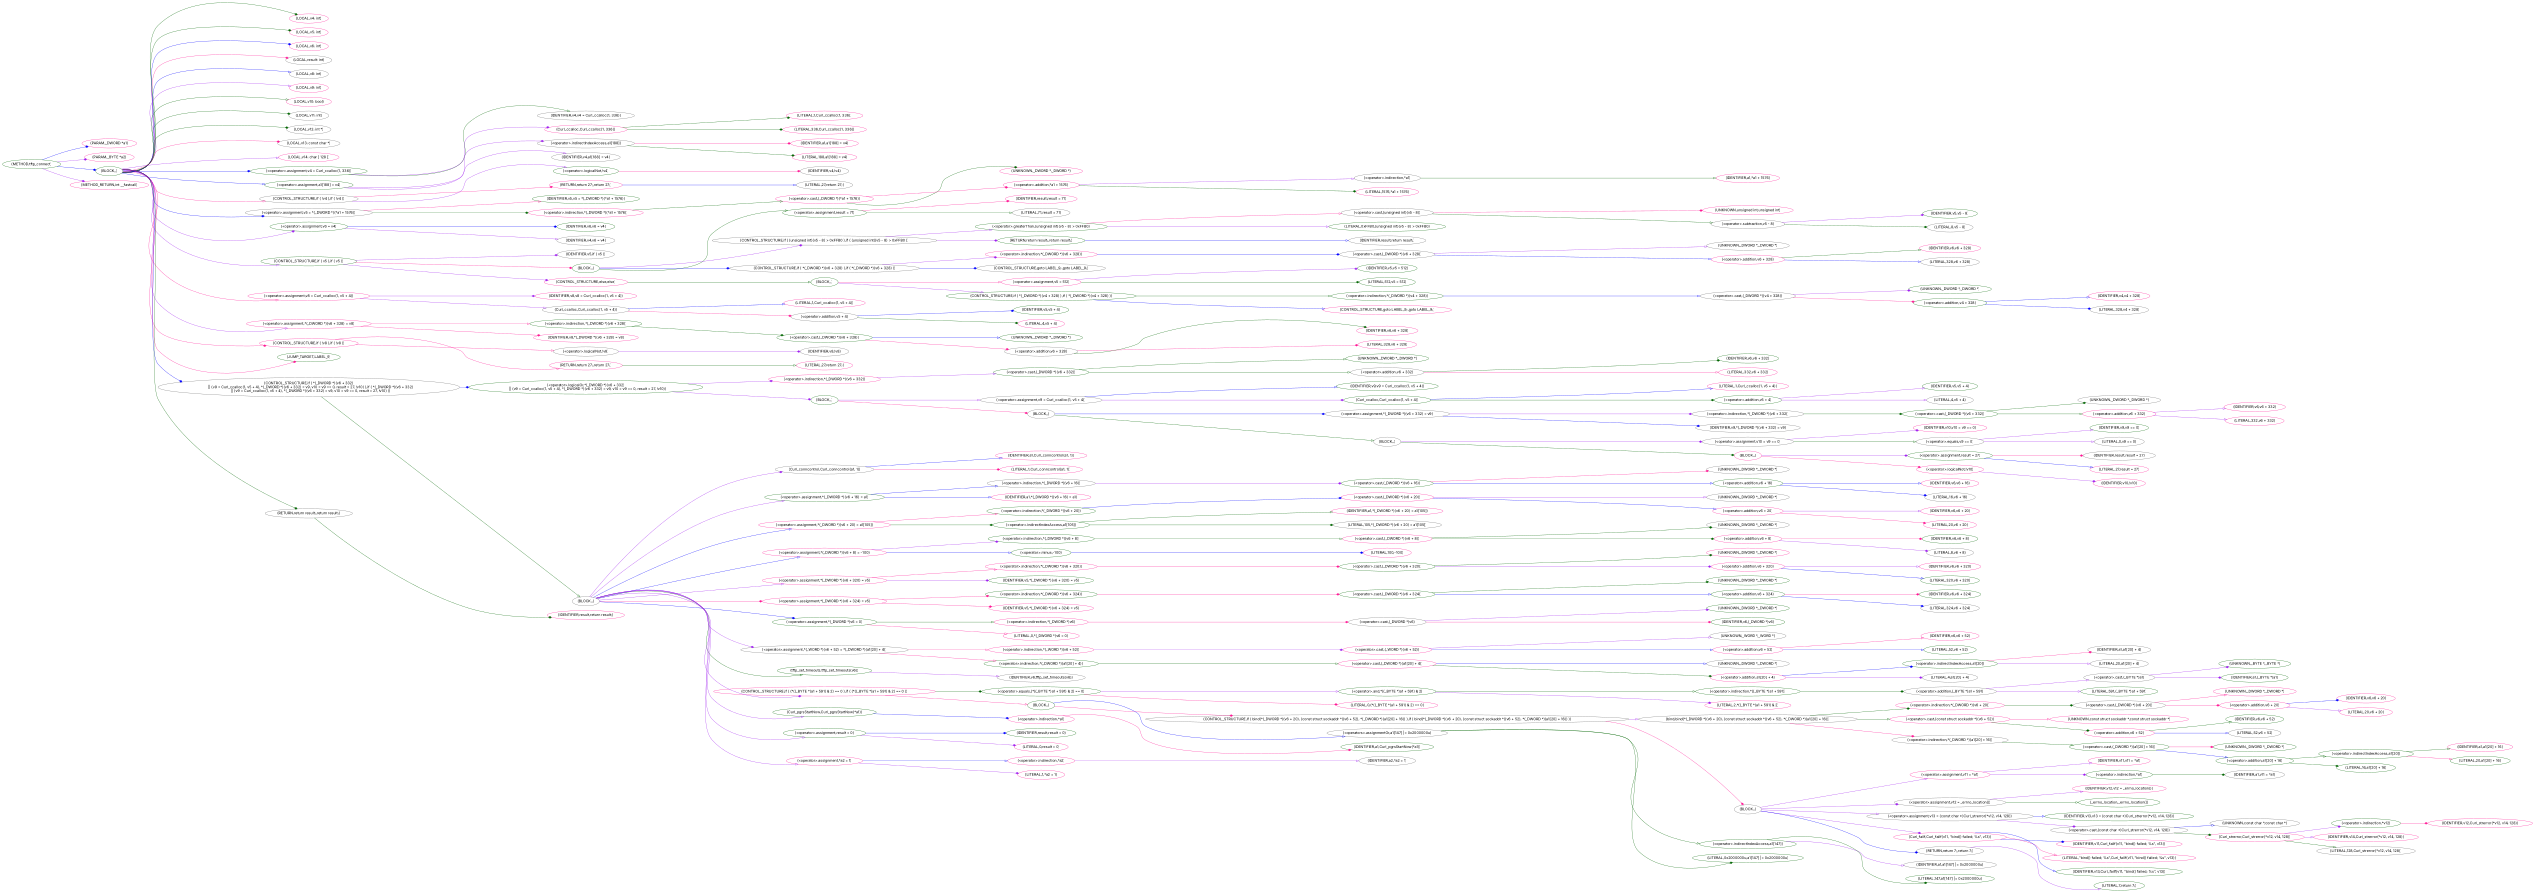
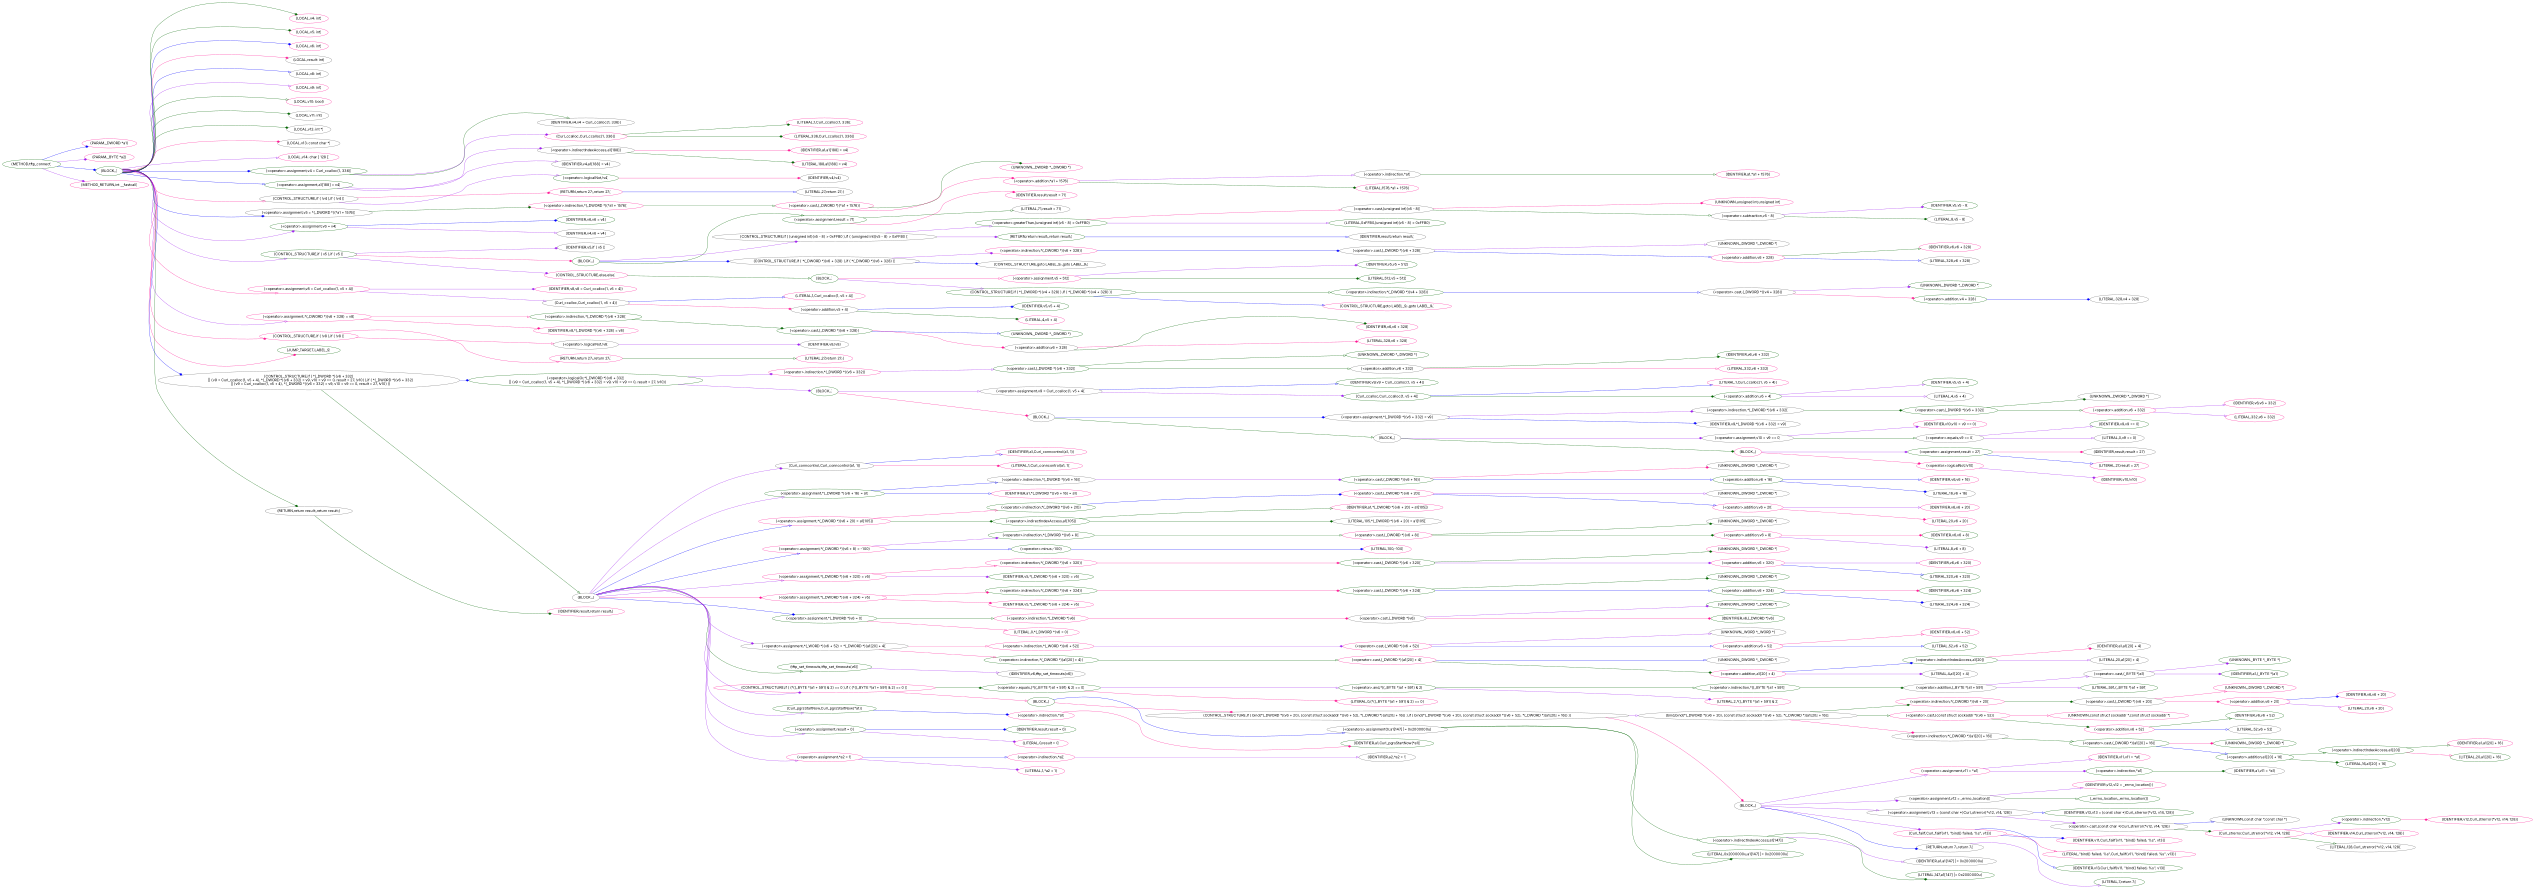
node "(IDENTIFIER,v5,v5 = *(_DWORD *)(*a1 + 1576))": removed
node "(IDENTIFIER,v4,v4 + 328)": removed
